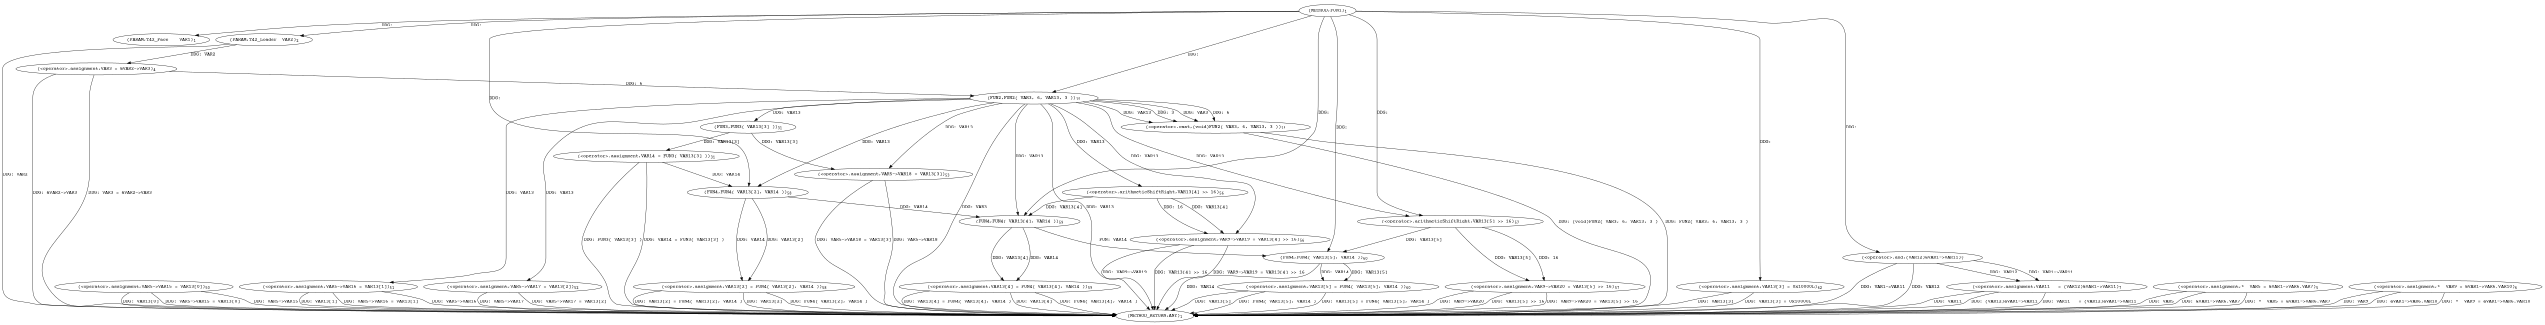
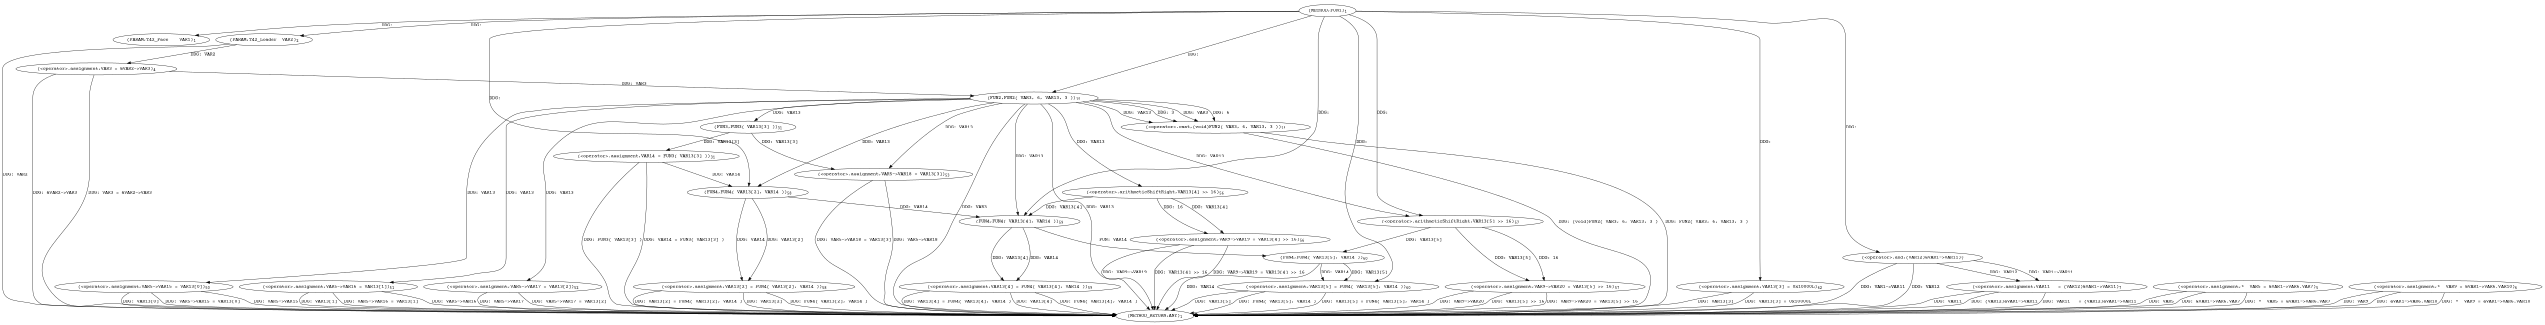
edge "(<operator>.assignment,VAR3 = &VAR2->VAR3)" -> "(FUN2,FUN2( VAR3, 6, VAR13, 3 ))": label "DDG: 6" -> "DDG: VAR3"
edge "(METHOD,FUN1)" -> "(FUN4,FUN4( VAR13[5], VAR14 ))": now "(METHOD,FUN1)" -> "(<operator>.assignment,VAR13[5] = FUN4( VAR13[5], VAR14 ))"
edge "(FUN2,FUN2( VAR3, 6, VAR13, 3 ))" -> "(<operator>.assignment,VAR9->VAR19 = VAR13[4] >> 16)": now "(FUN2,FUN2( VAR3, 6, VAR13, 3 ))" -> "(<operator>.assignment,VAR5->VAR15 = VAR13[0])"
